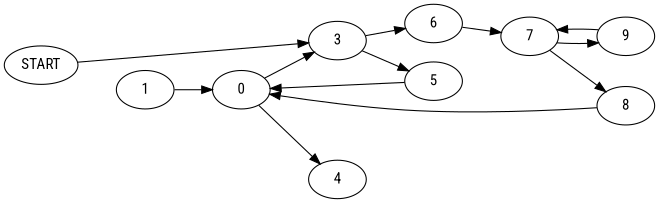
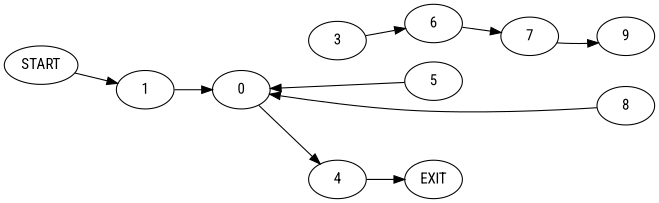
edge "9" -> "7": removed
edge "START" -> "3": now "START" -> "1"
edge "3" -> "5": removed
edge "0" -> "3": removed
edge "7" -> "8": removed
node "EXIT": added
